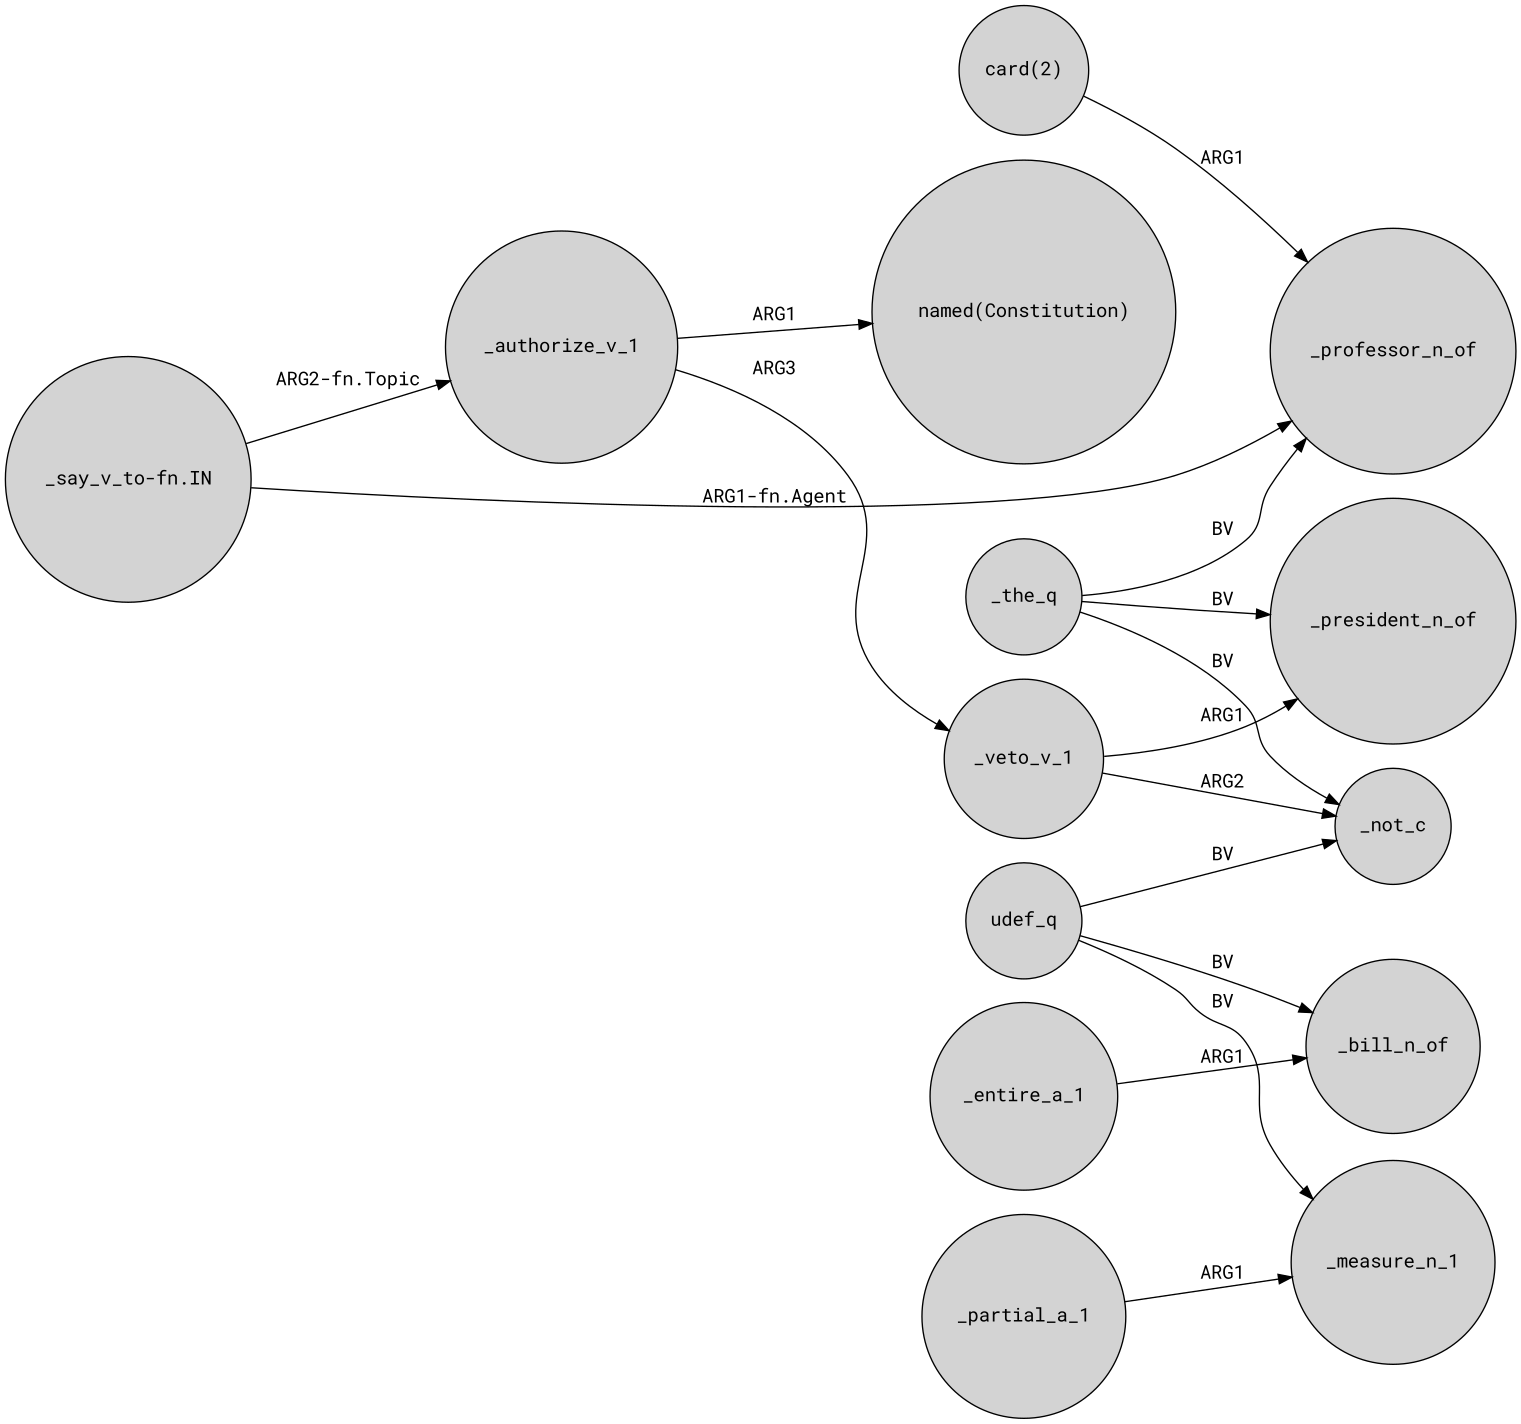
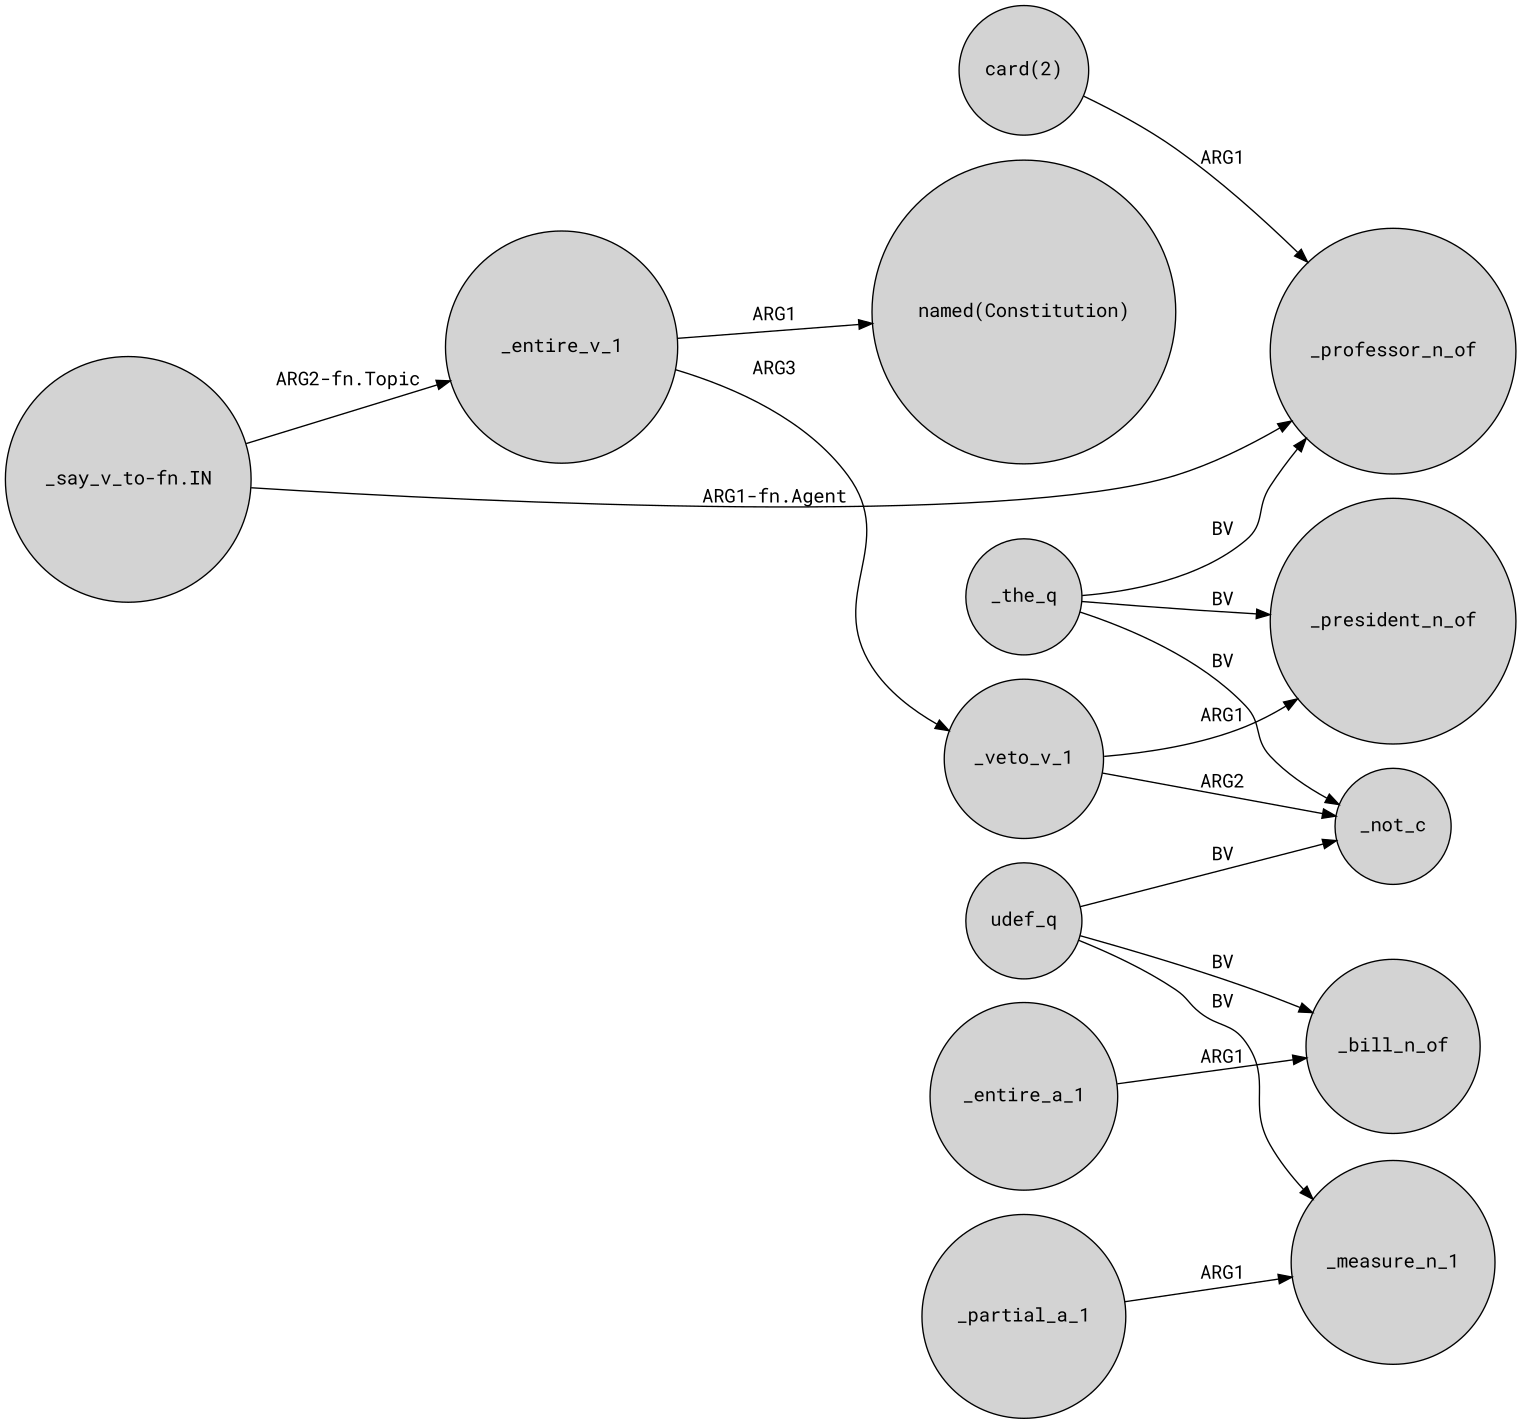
node "_authorize_v_1": label "_authorize_v_1" -> "_entire_v_1"
